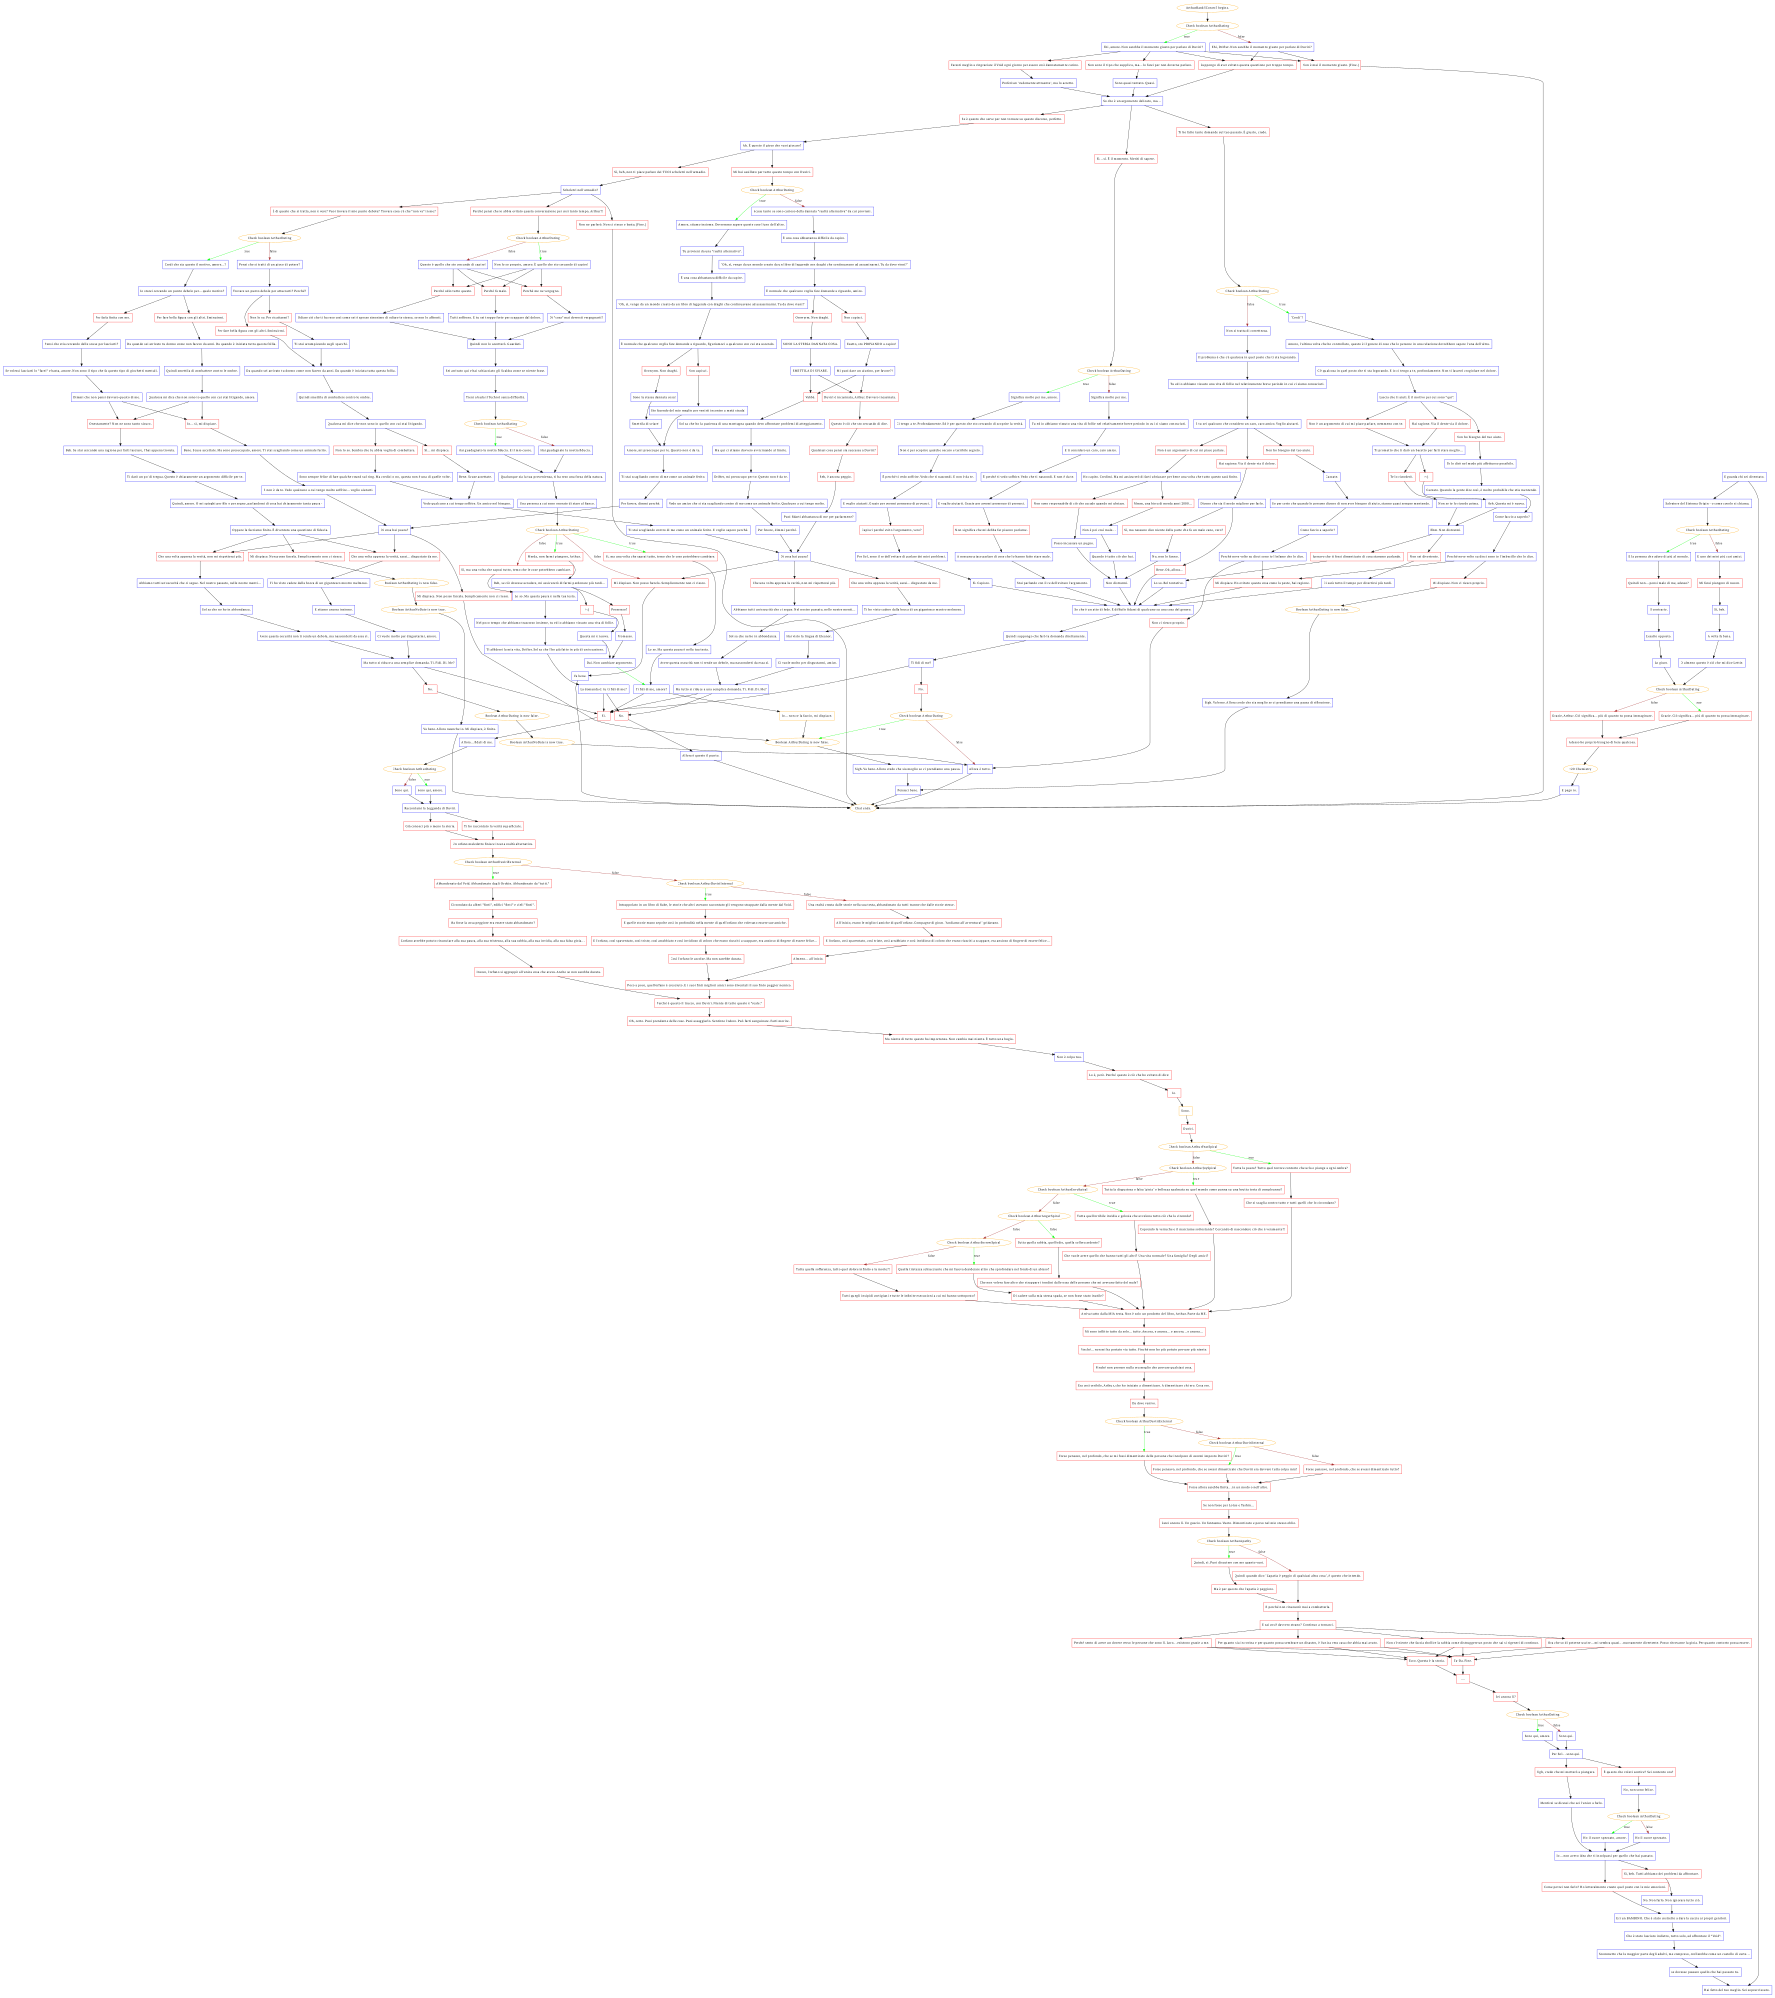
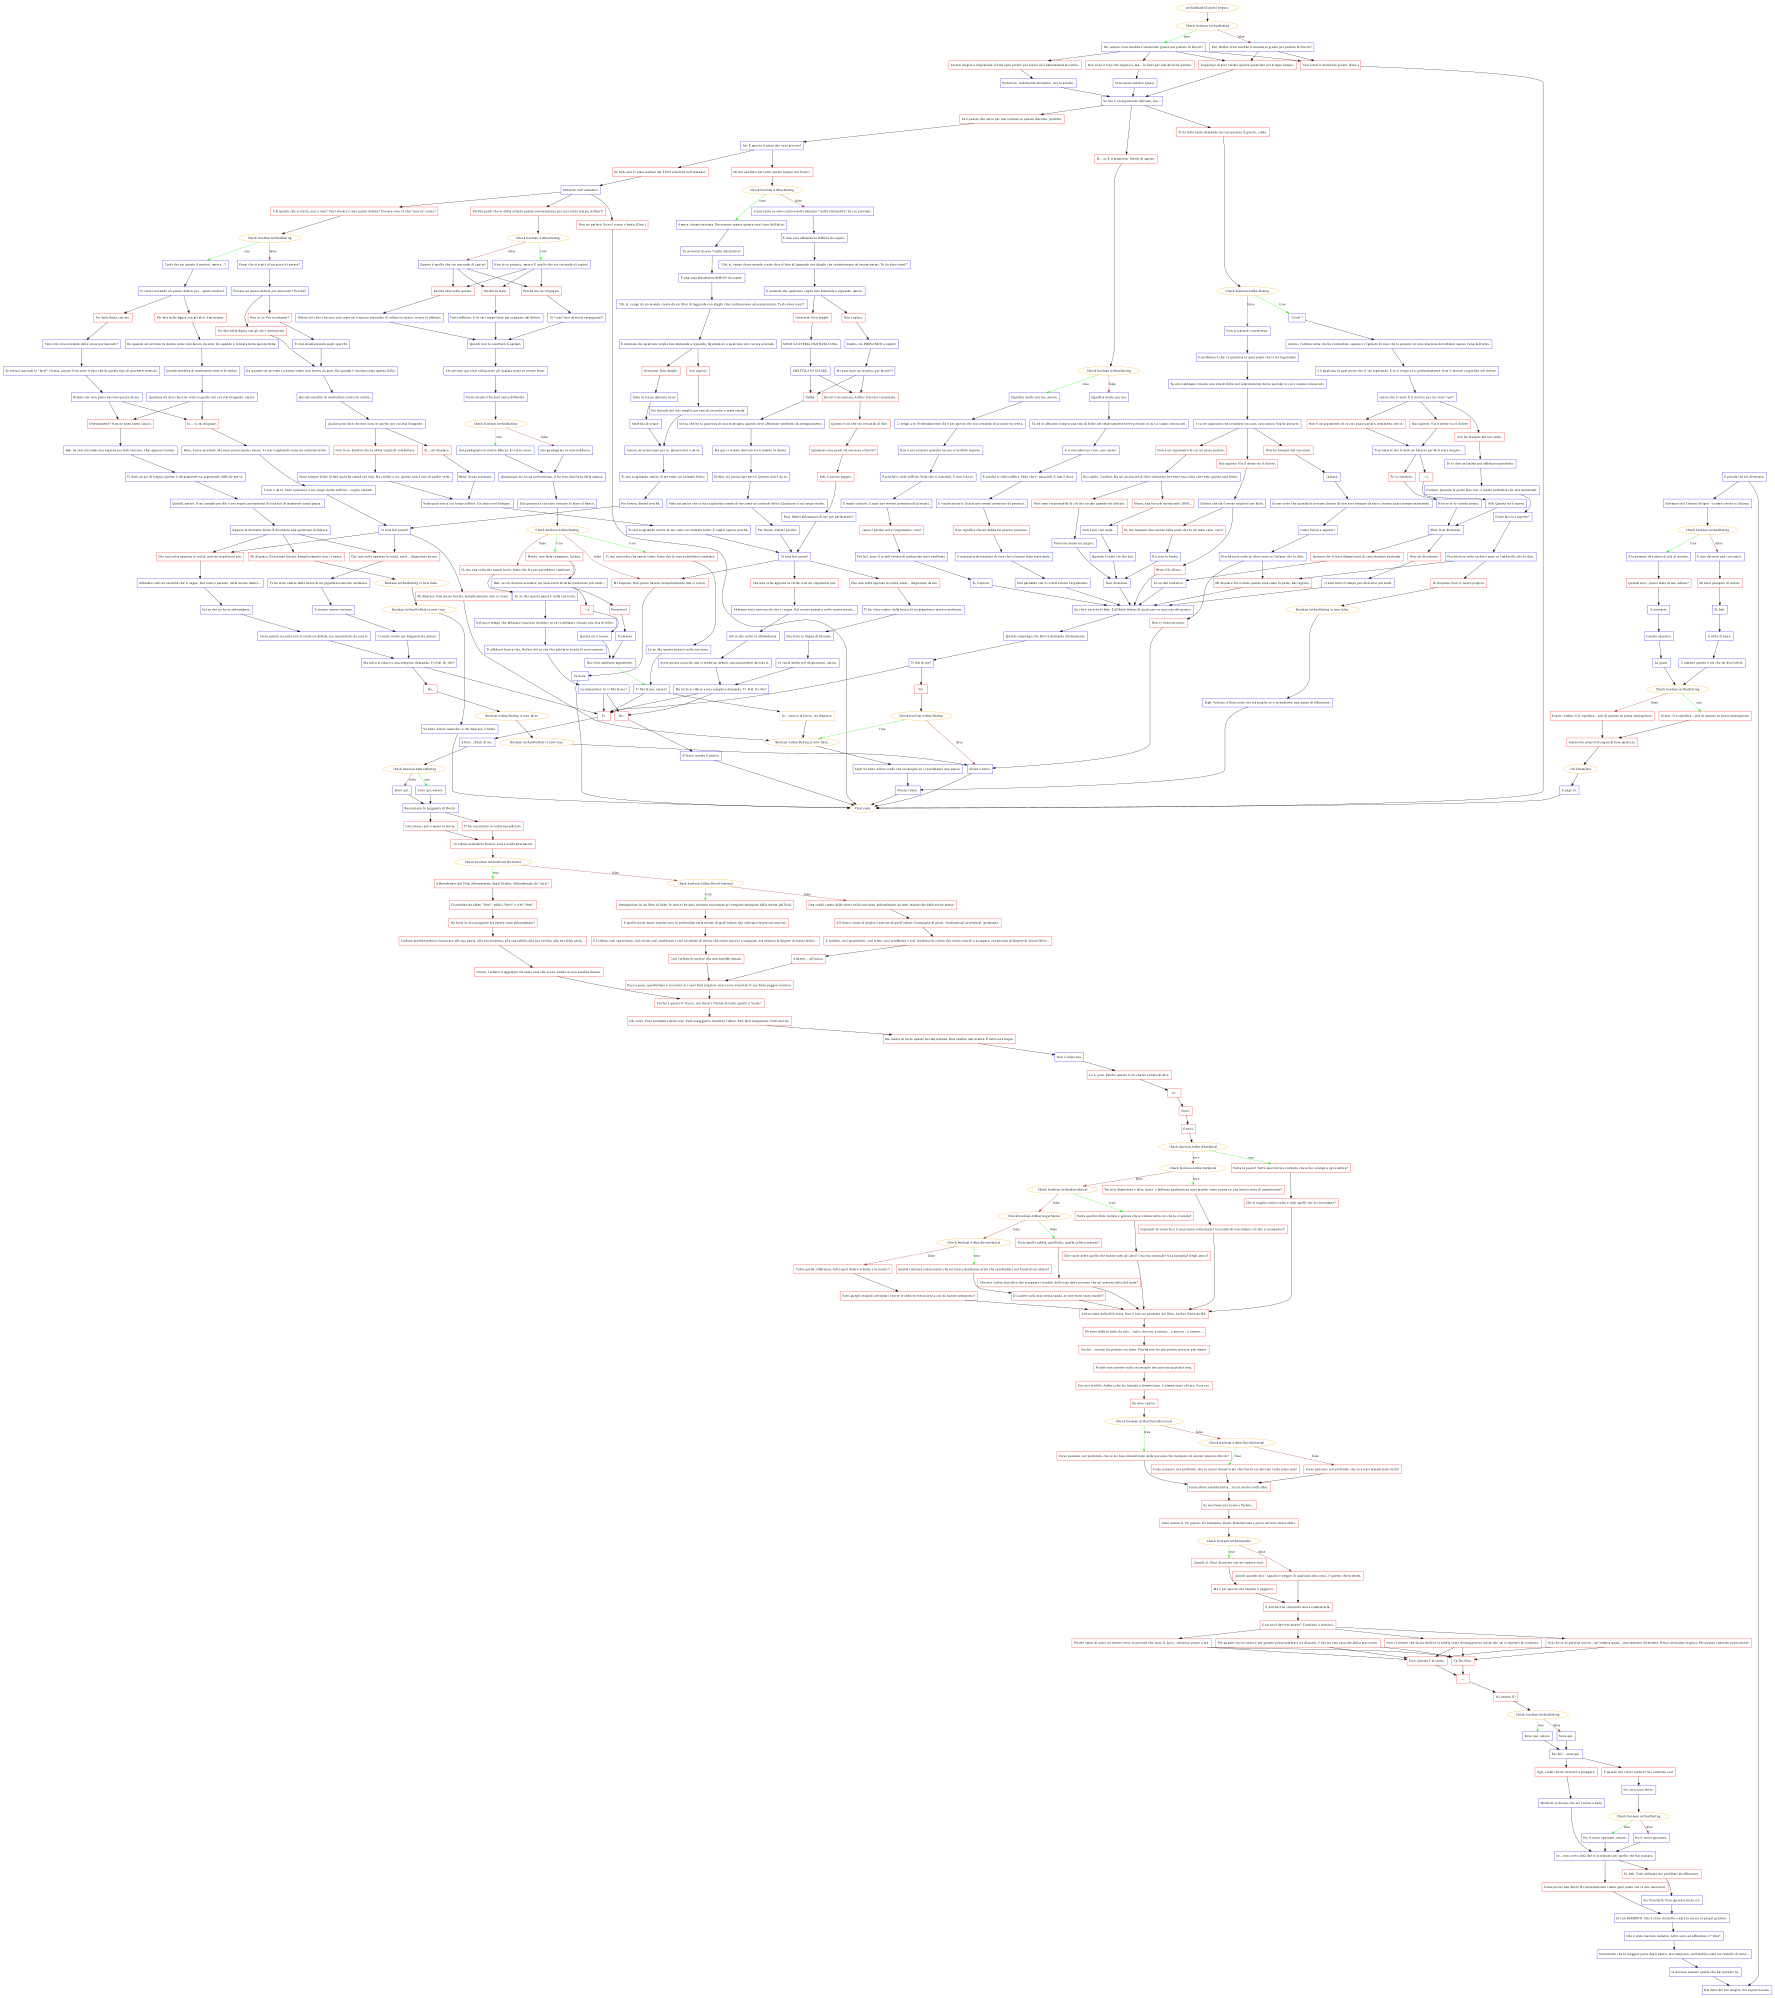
node "Sono.": color orange -> red
edge "Check boolean ArthurFearSpiral" -> "Check boolean ArthurJoySpiral": label "false" -> "true"
